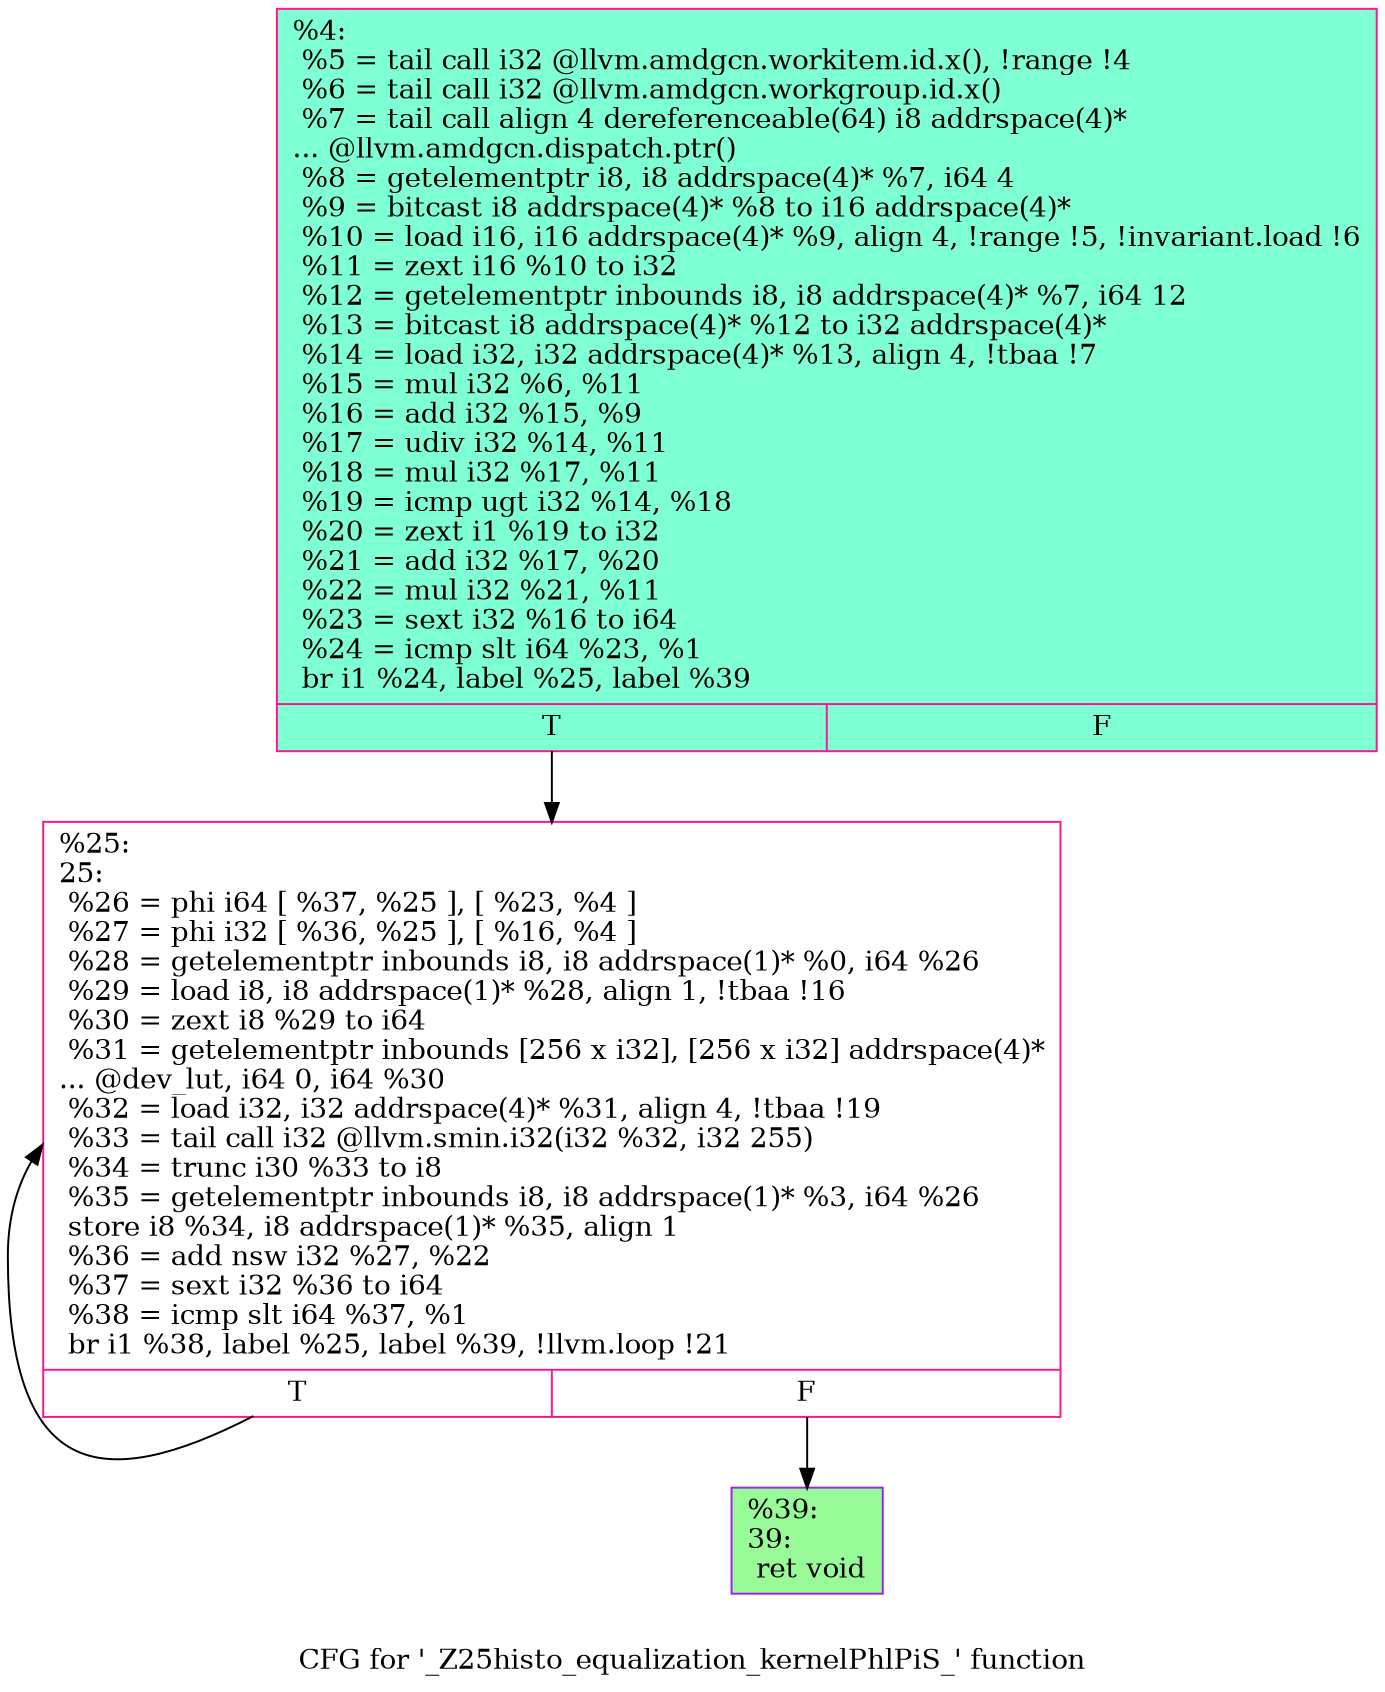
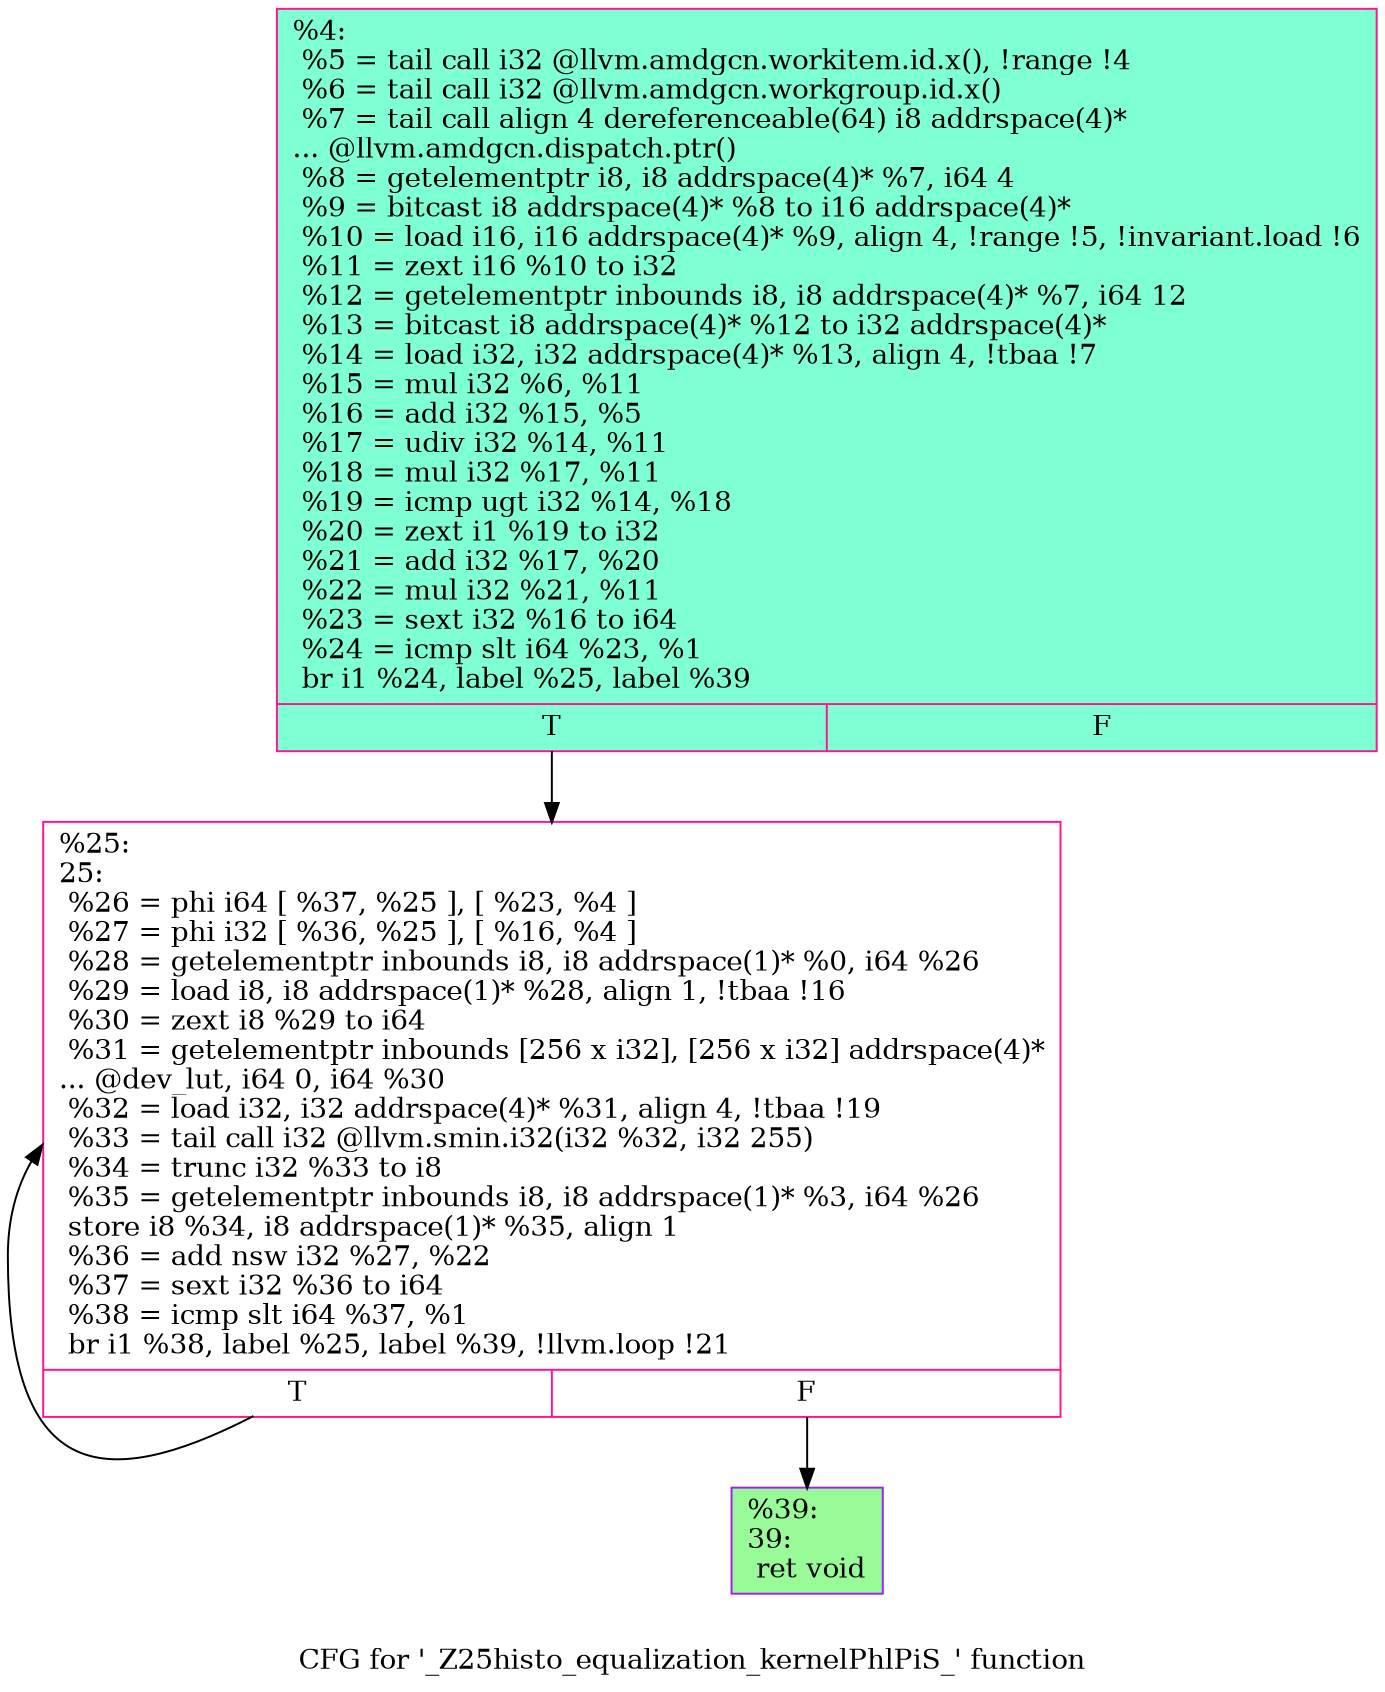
node "%4:": text "%16 = add i32 %15, %9" -> "%16 = add i32 %15, %5"
node "%25:": text "%34 = trunc i30 %33 to i8" -> "%34 = trunc i32 %33 to i8"
